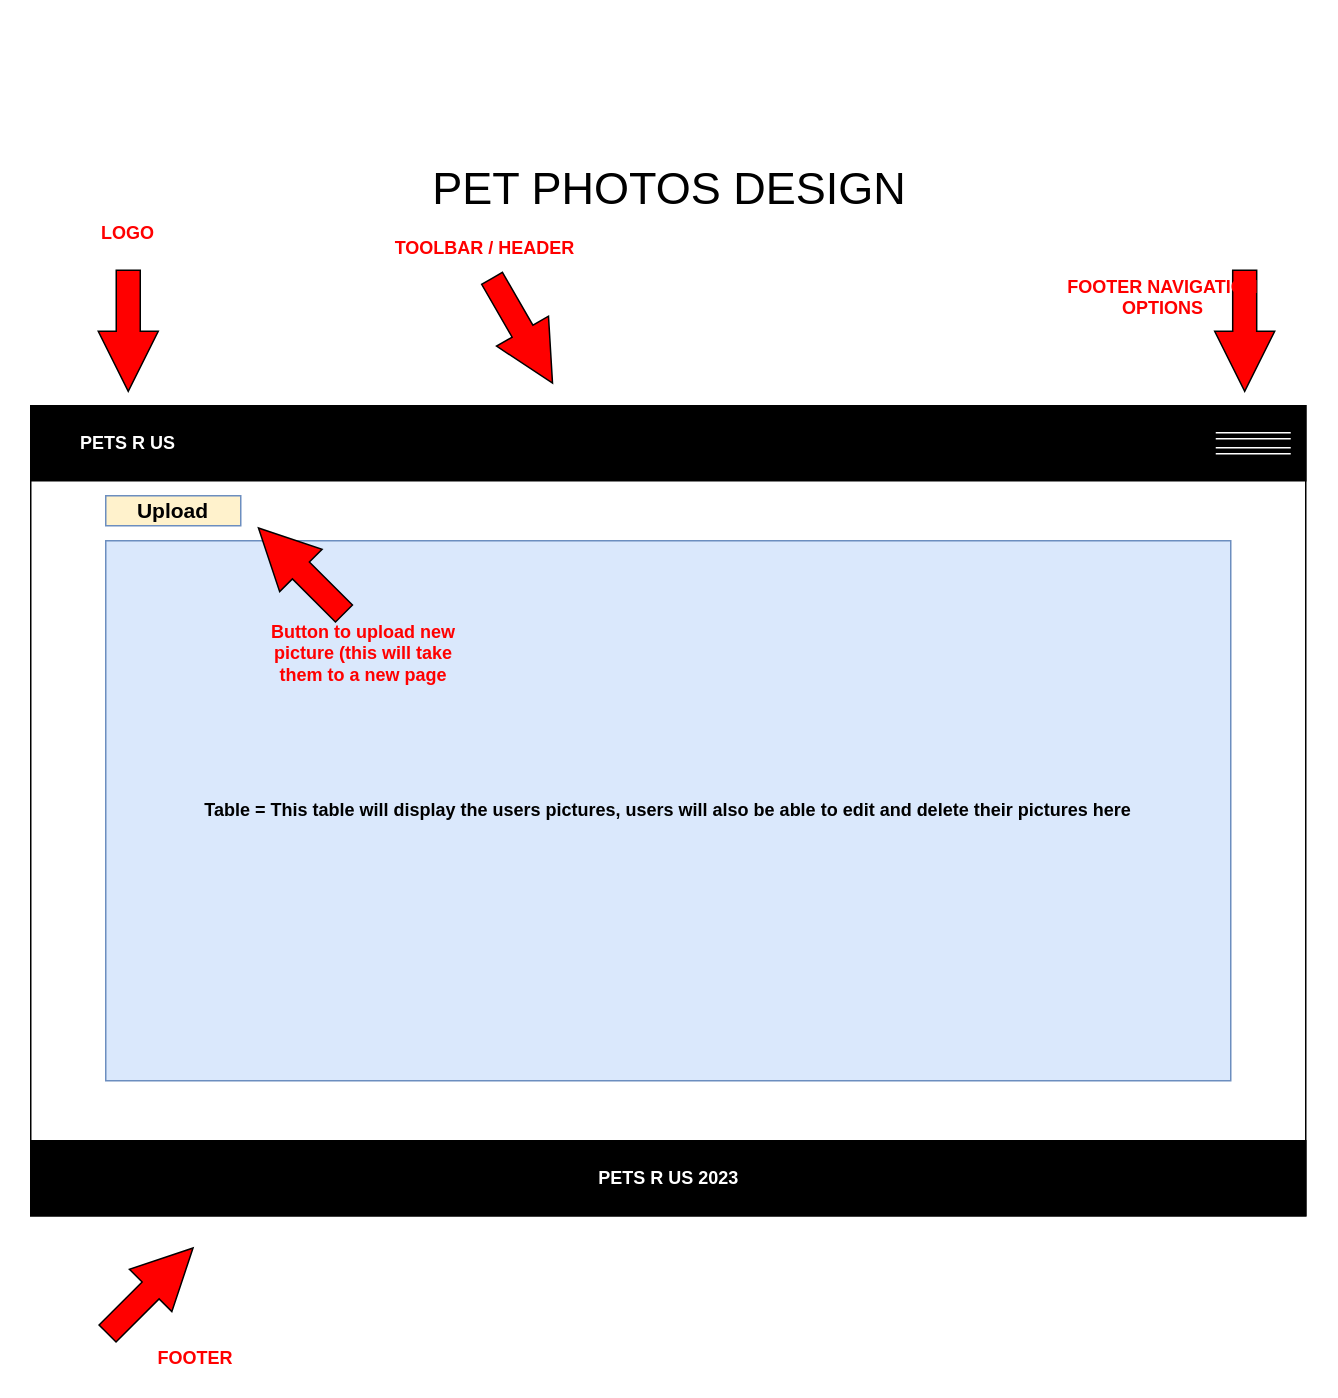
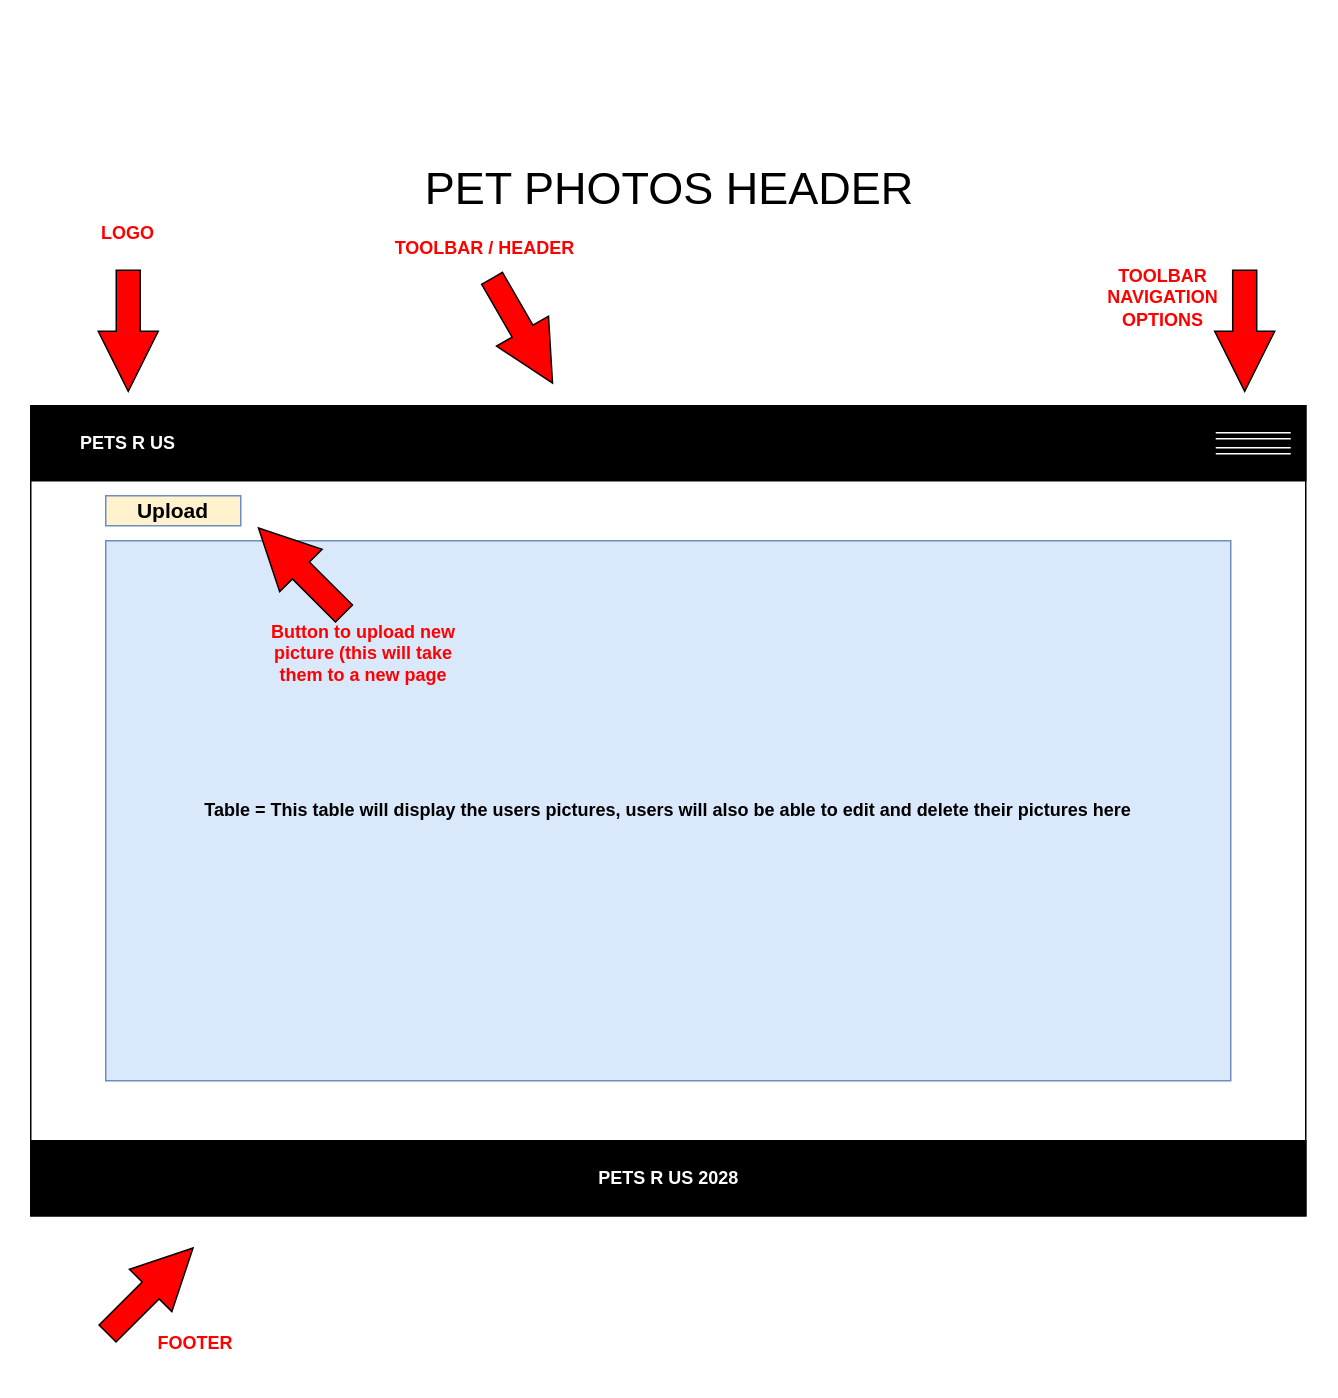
node "PET PHOTOS DESIGN": label "PET PHOTOS DESIGN" -> "PET PHOTOS HEADER"
node "FOOTER NAVIGATION OPTIONS": label "FOOTER NAVIGATION OPTIONS" -> "TOOLBAR NAVIGATION OPTIONS"
node "PETS R US 2023": label "PETS R US 2023" -> "PETS R US 2028"
node "FOOTER": moved (196, 1358) -> (196, 1343)
